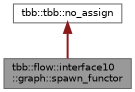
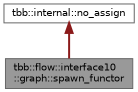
node "tbb::tbb::no_assign": label "tbb::tbb::no_assign" -> "tbb::internal::no_assign"
